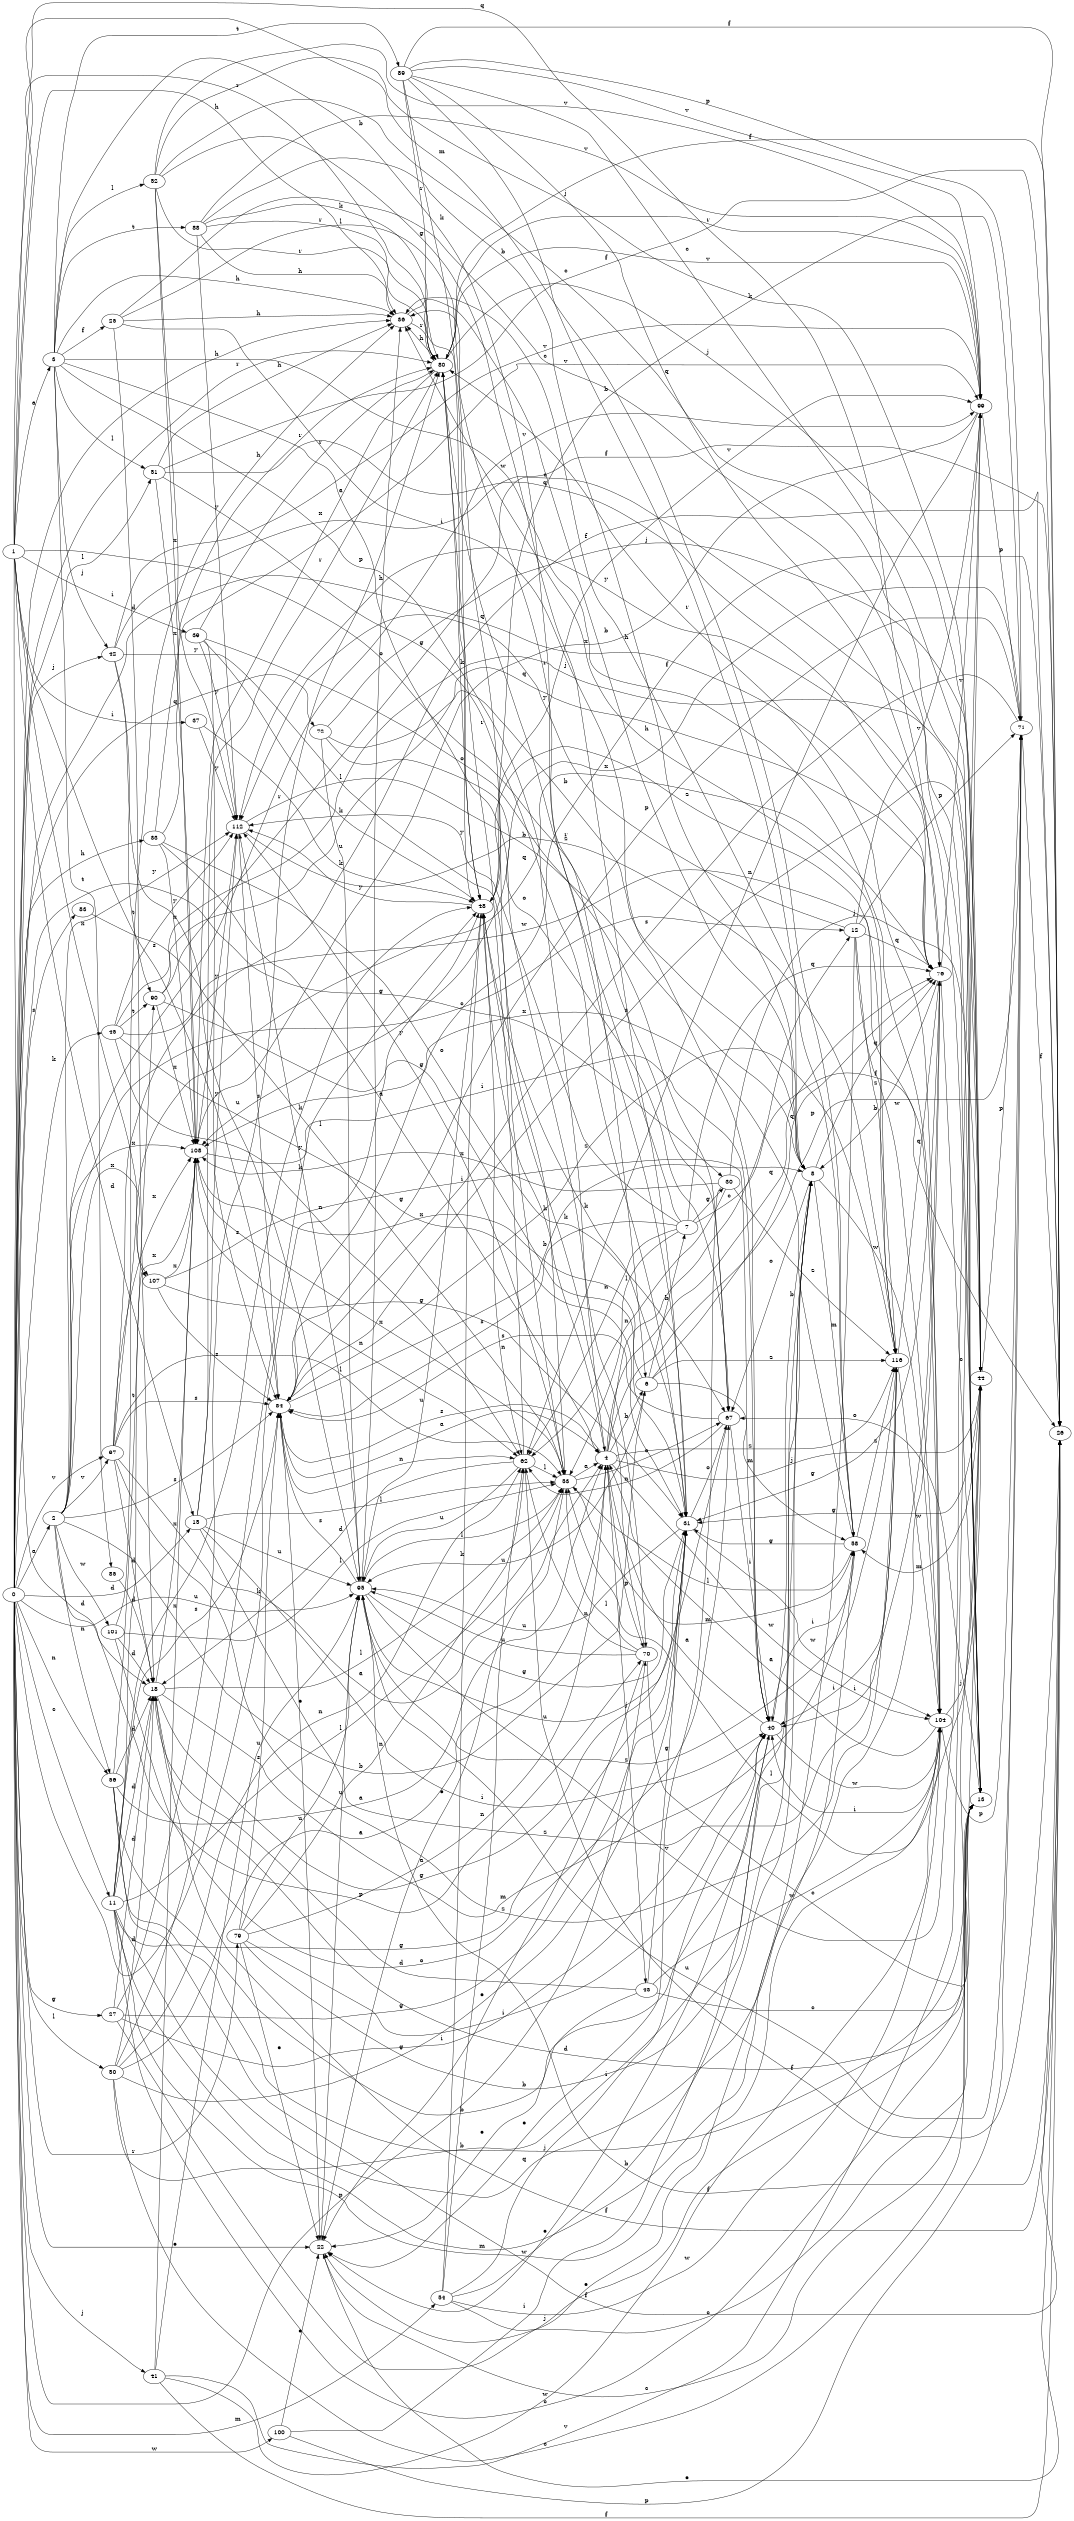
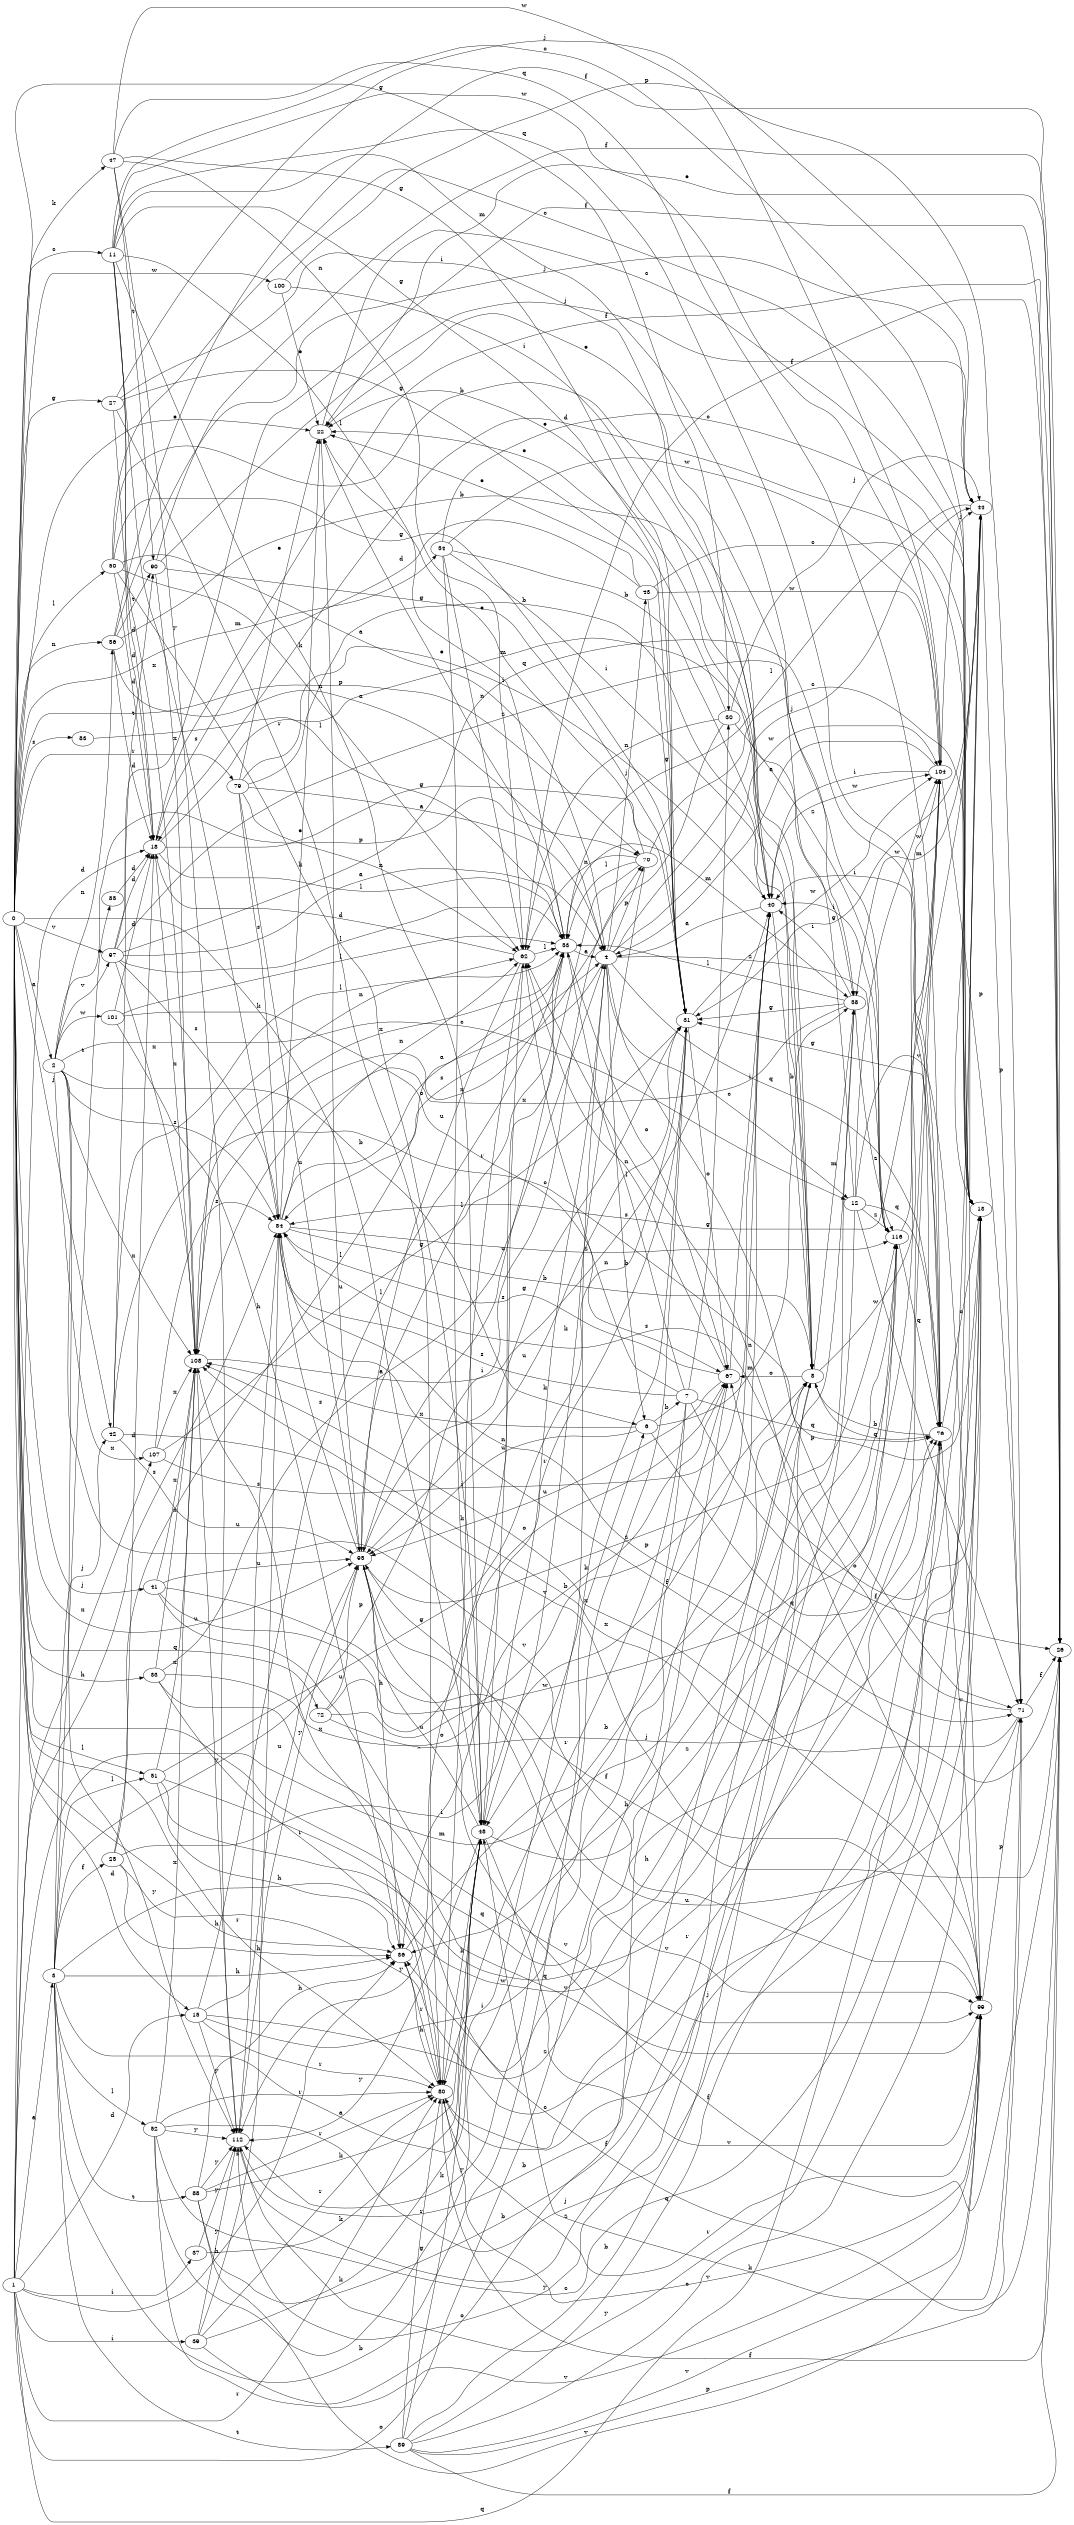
node "45": label "45" -> "47"
edge "6" -> "116": removed, label "z"
